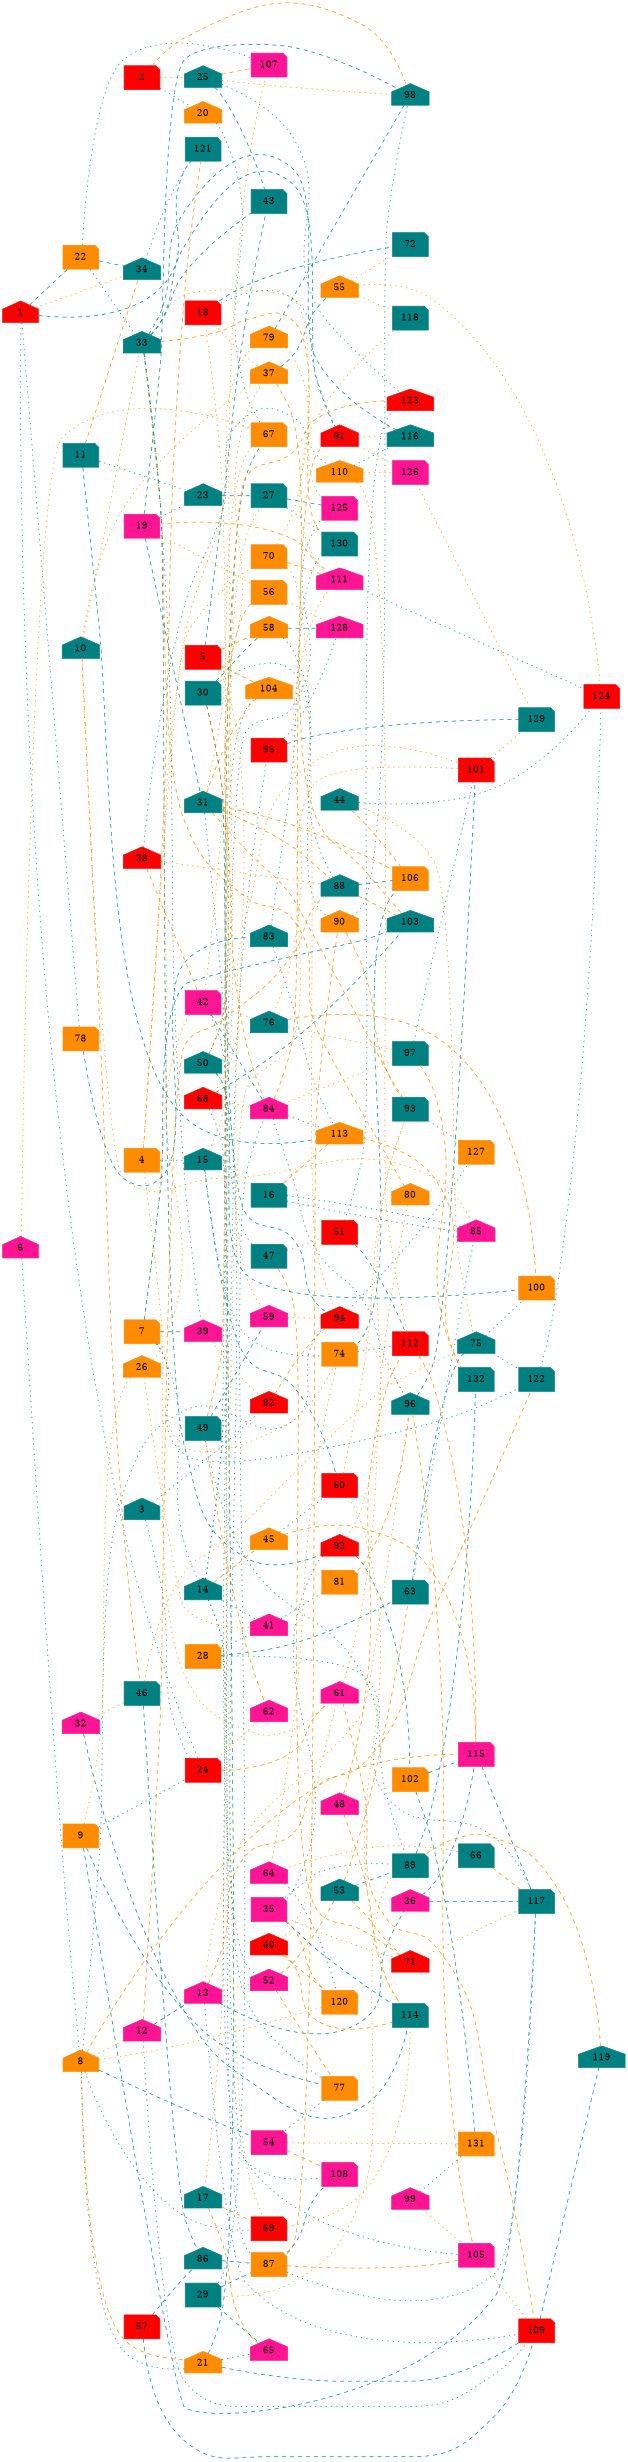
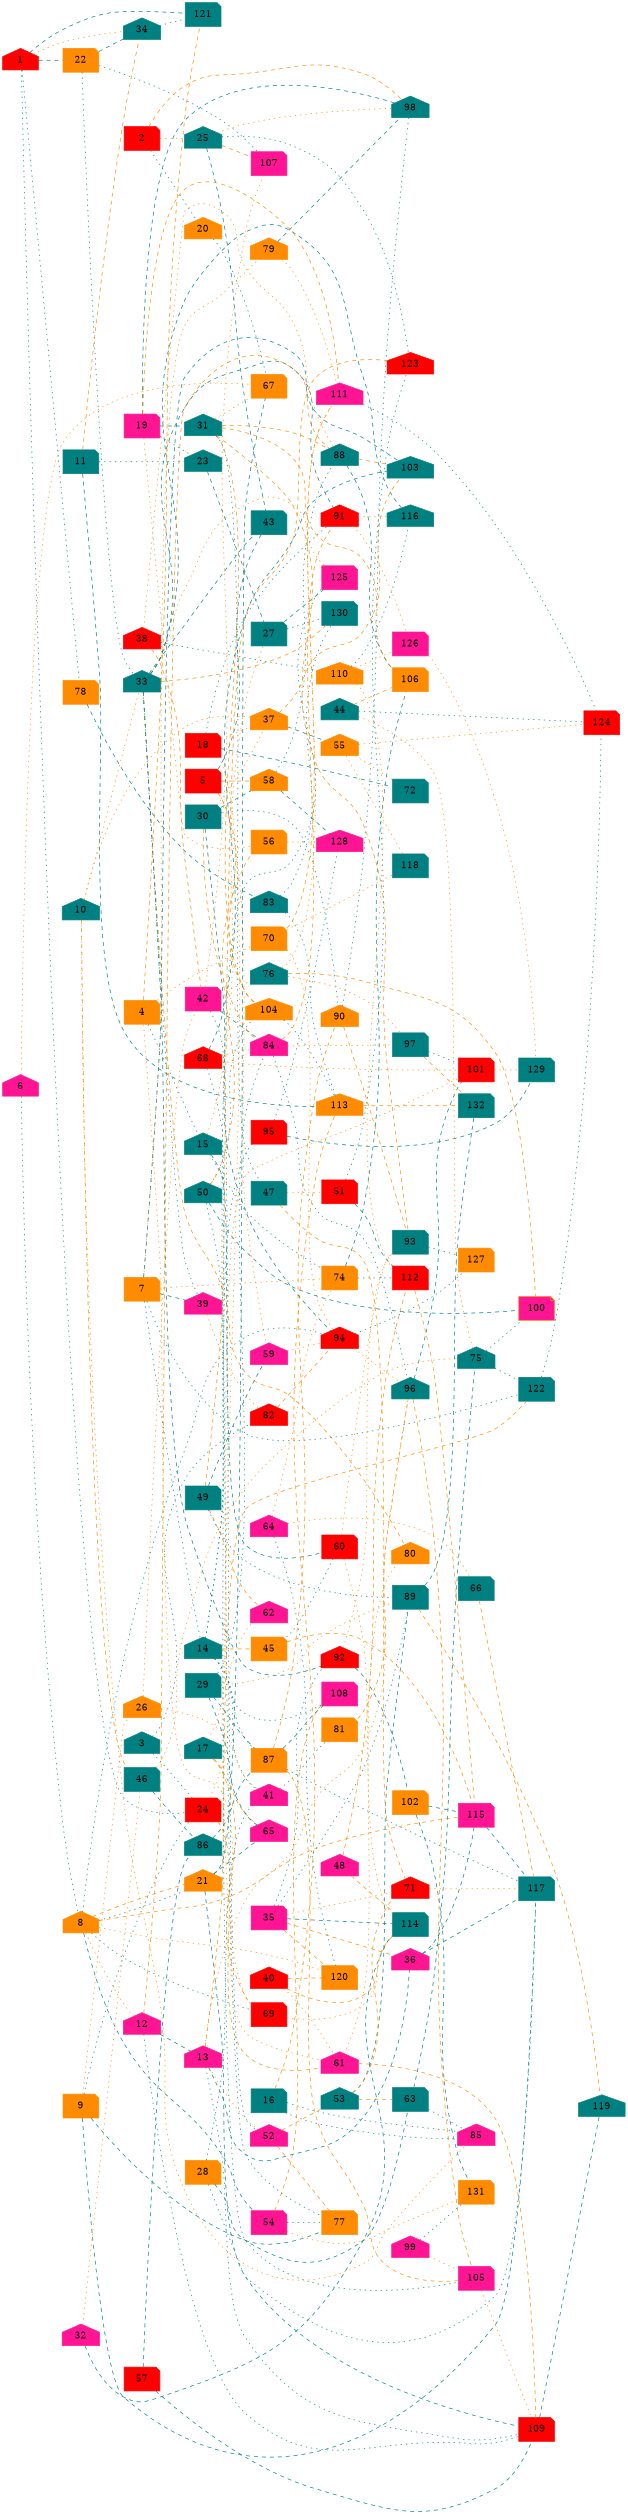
edge "84" -- "113": now "104" -- "113"
node "100": fillcolor darkorange -> deeppink
node "45": shape house -> note
edge "35" -- "36": added
edge "65" -- "21": style dotted -> dashed
